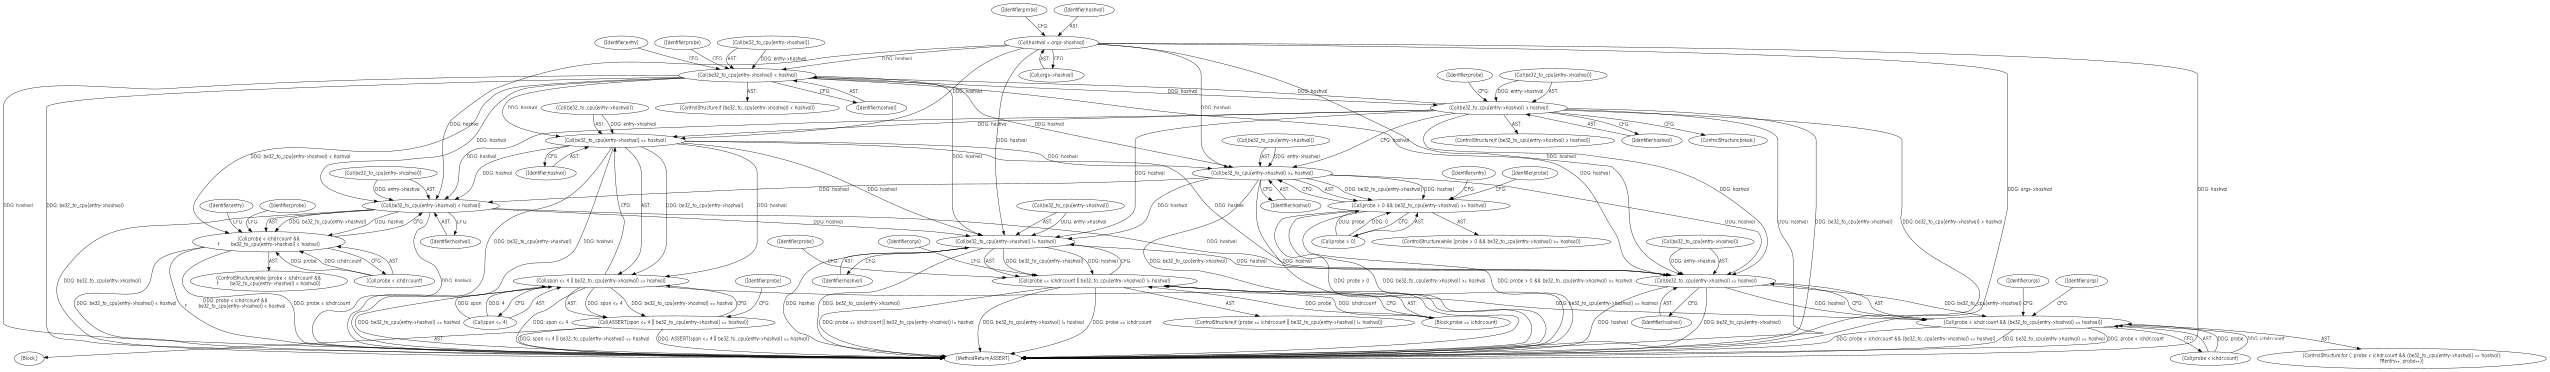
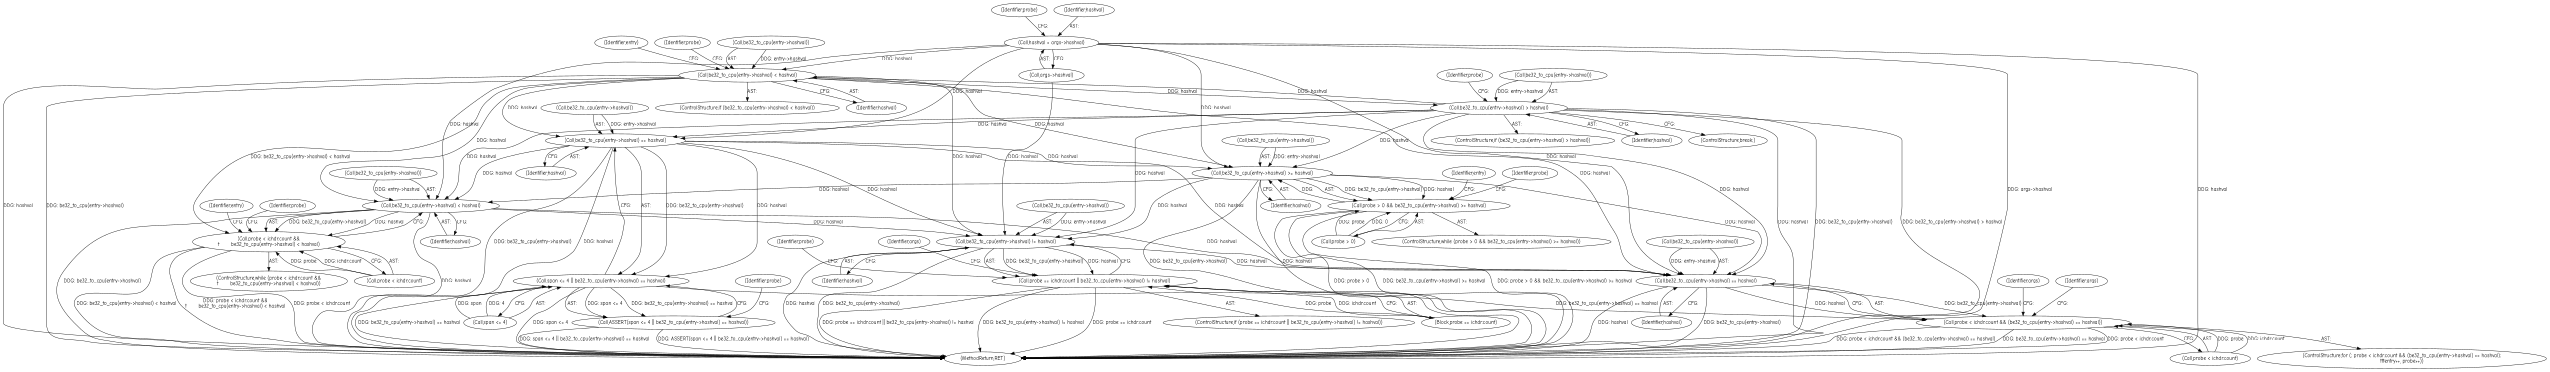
edge "(Call,hashval = args->hashval)" -> "(Call,be32_to_cpu(entry->hashval) != hashval)": now "(Call,args->hashval)" -> "(Call,be32_to_cpu(entry->hashval) != hashval)"
edge "(Call,be32_to_cpu(entry->hashval) > hashval)" -> "(Call,be32_to_cpu(entry->hashval) >= hashval)": label "CFG: hashval" -> "DDG: hashval"
edge "(Call,probe > 0 && be32_to_cpu(entry->hashval) >= hashval)" -> "(Call,be32_to_cpu(entry->hashval) >= hashval)": label "CFG: " -> "DDG: "
node "(Block,)": removed
node "(MethodReturn,ASSERT)": label "(MethodReturn,ASSERT)" -> "(MethodReturn,RET)"
